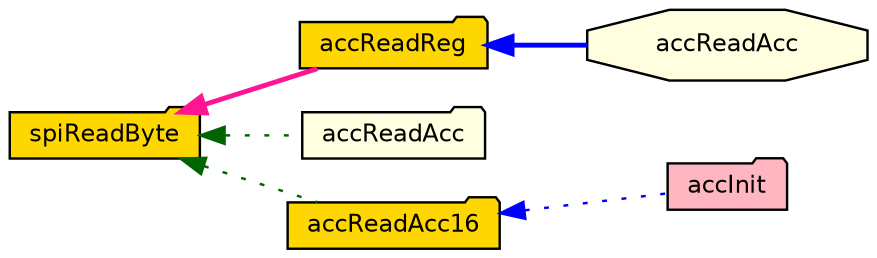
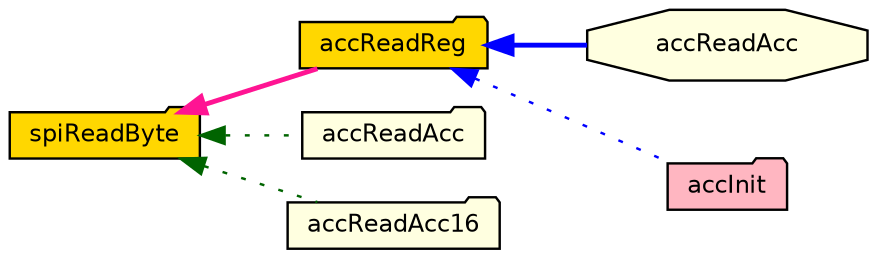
edge "accInit" -> "accReadAcc16": now "accInit" -> "accReadReg"
node "accReadAcc16": fillcolor gold -> lightyellow
